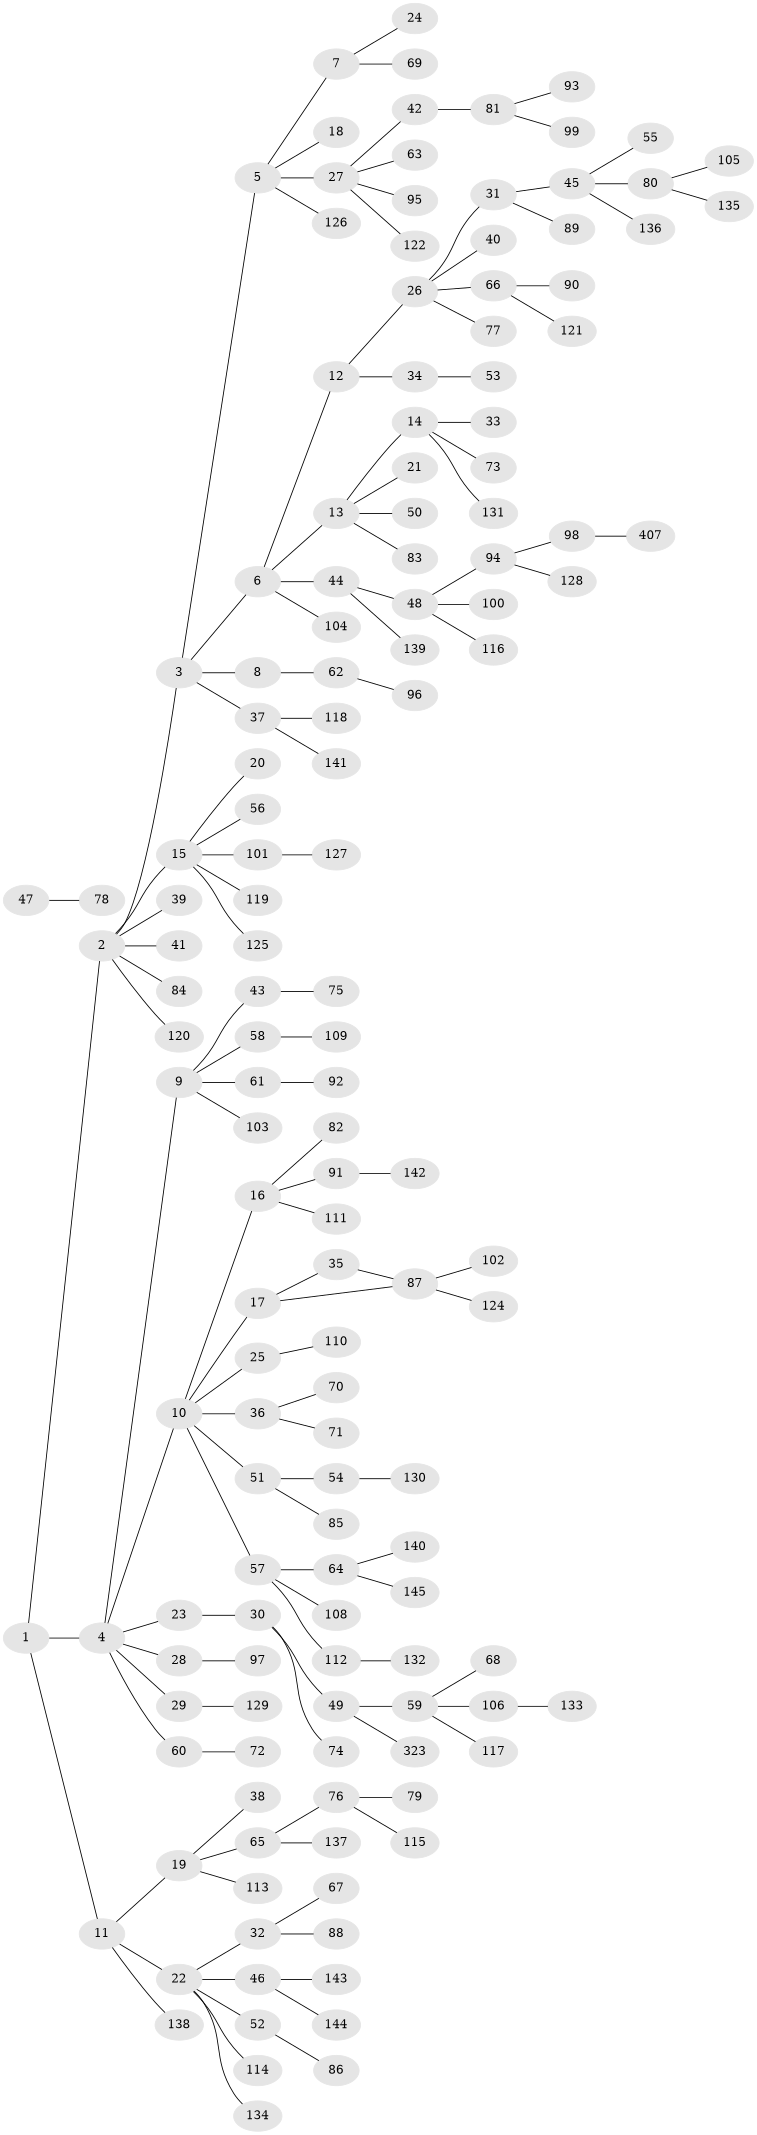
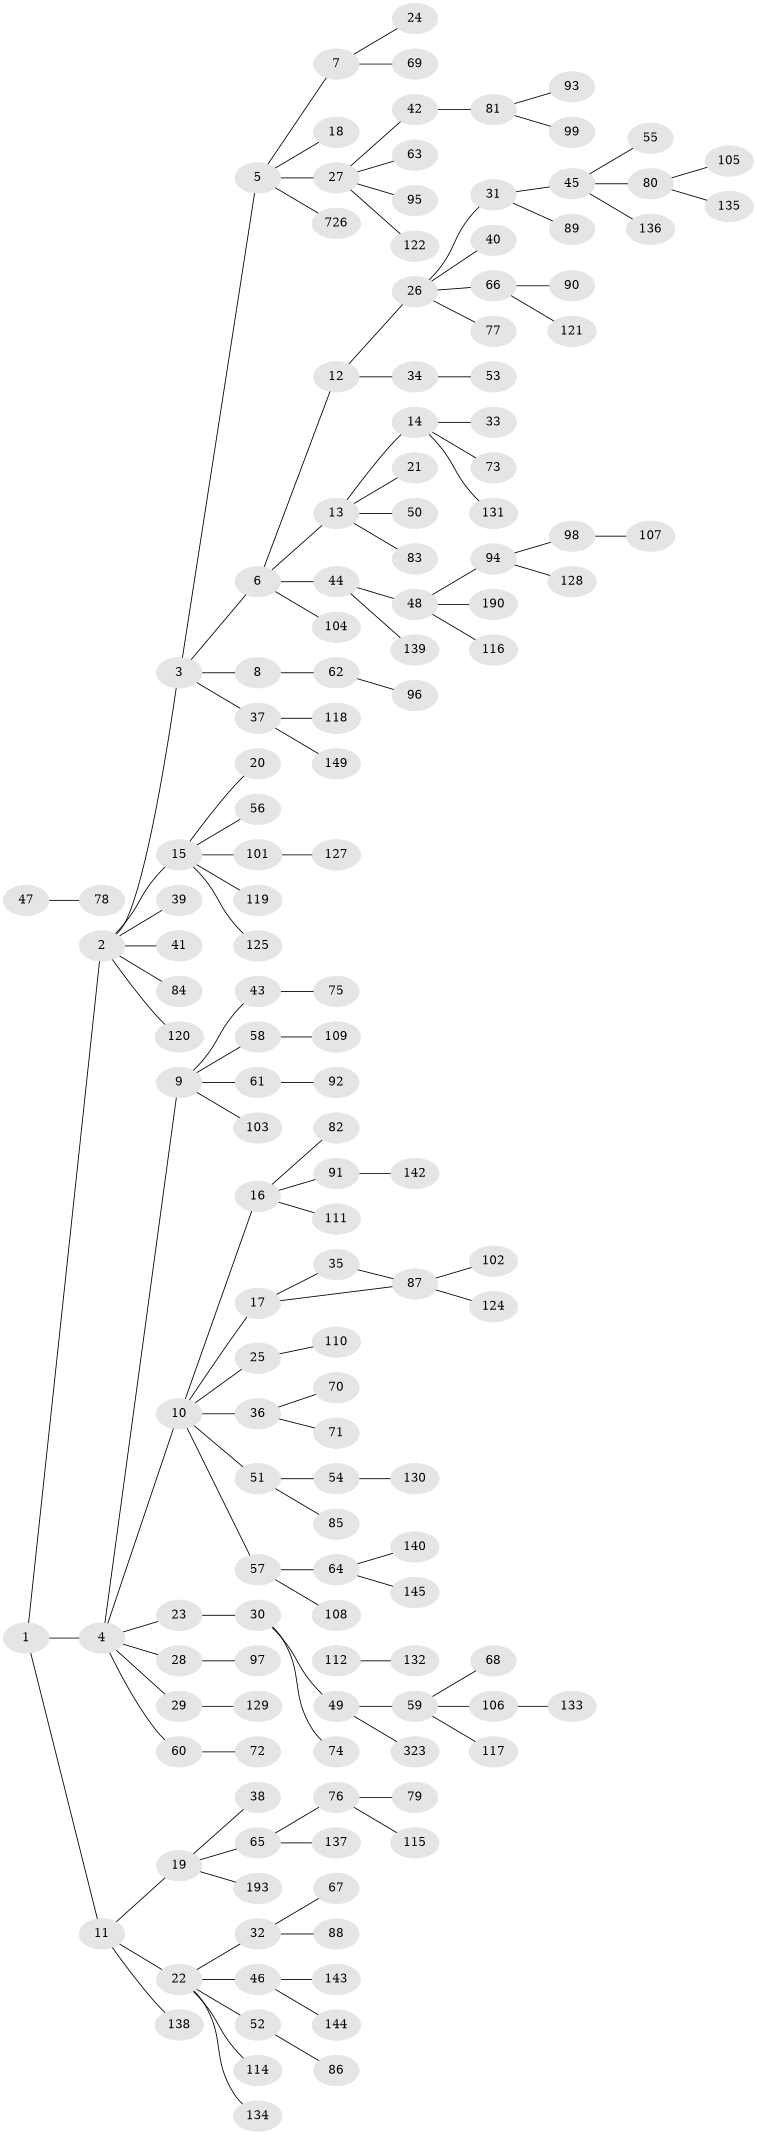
node "126": label "126" -> "726"
node "407": label "407" -> "107"
node "100": label "100" -> "190"
node "141": label "141" -> "149"
edge "57" -- "112": removed
node "113": label "113" -> "193"
